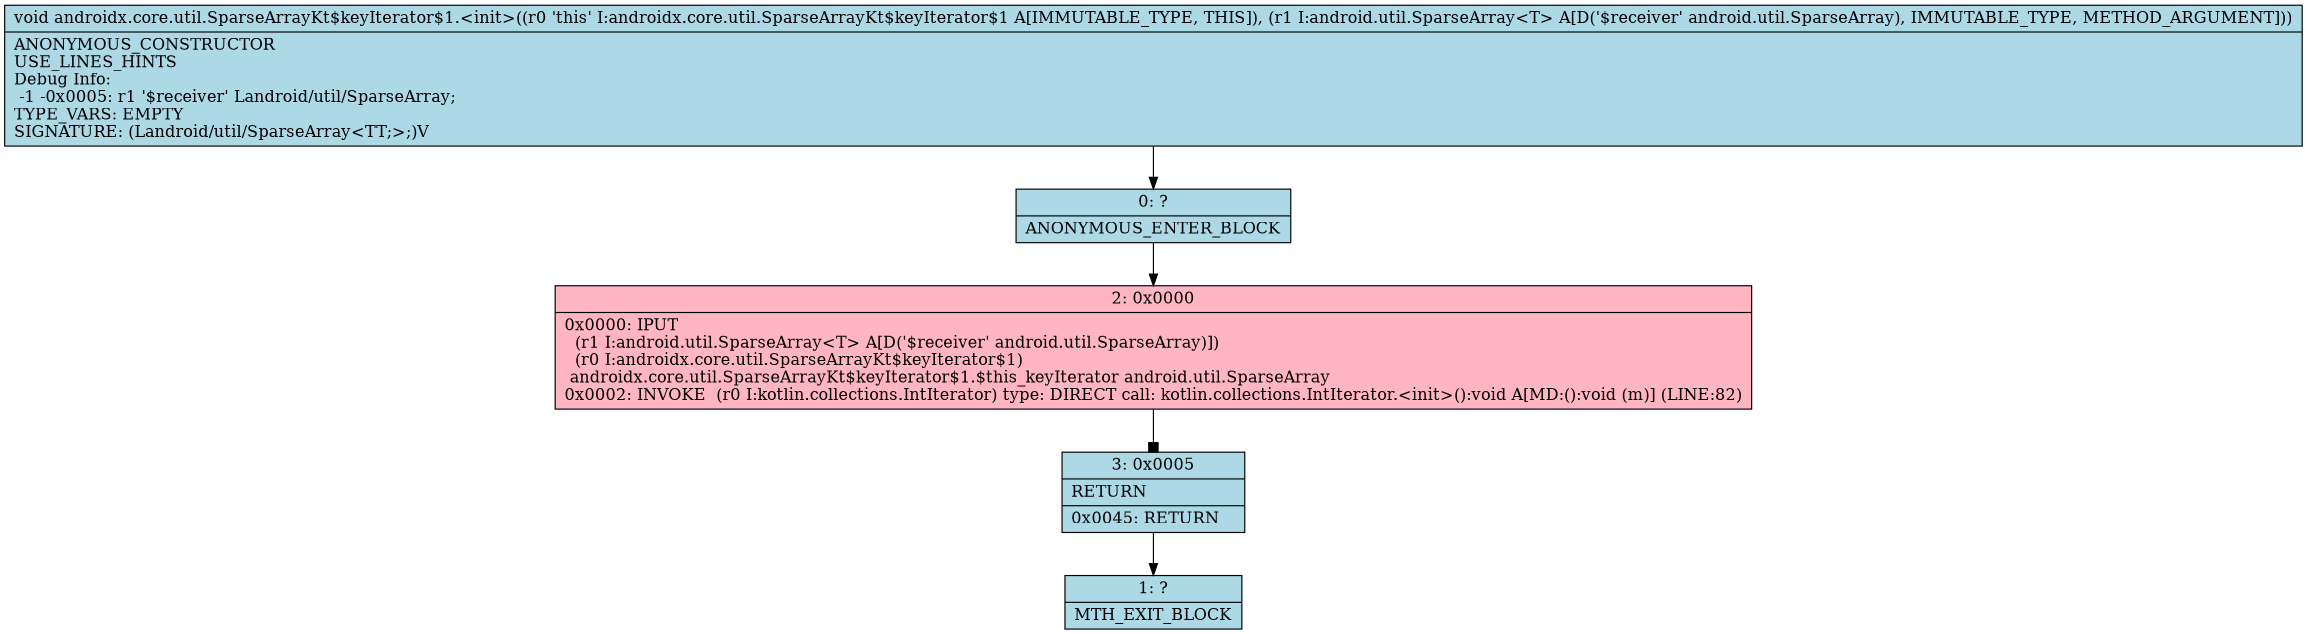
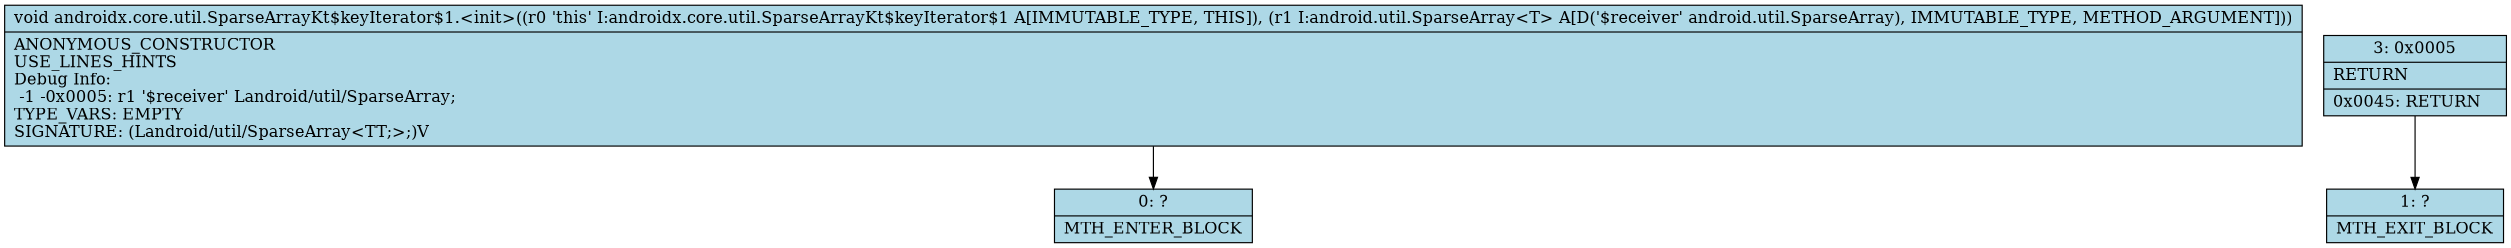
node "0: ?": text "ANONYMOUS_ENTER_BLOCK" -> "MTH_ENTER_BLOCK"
node "2: 0x0000": removed
